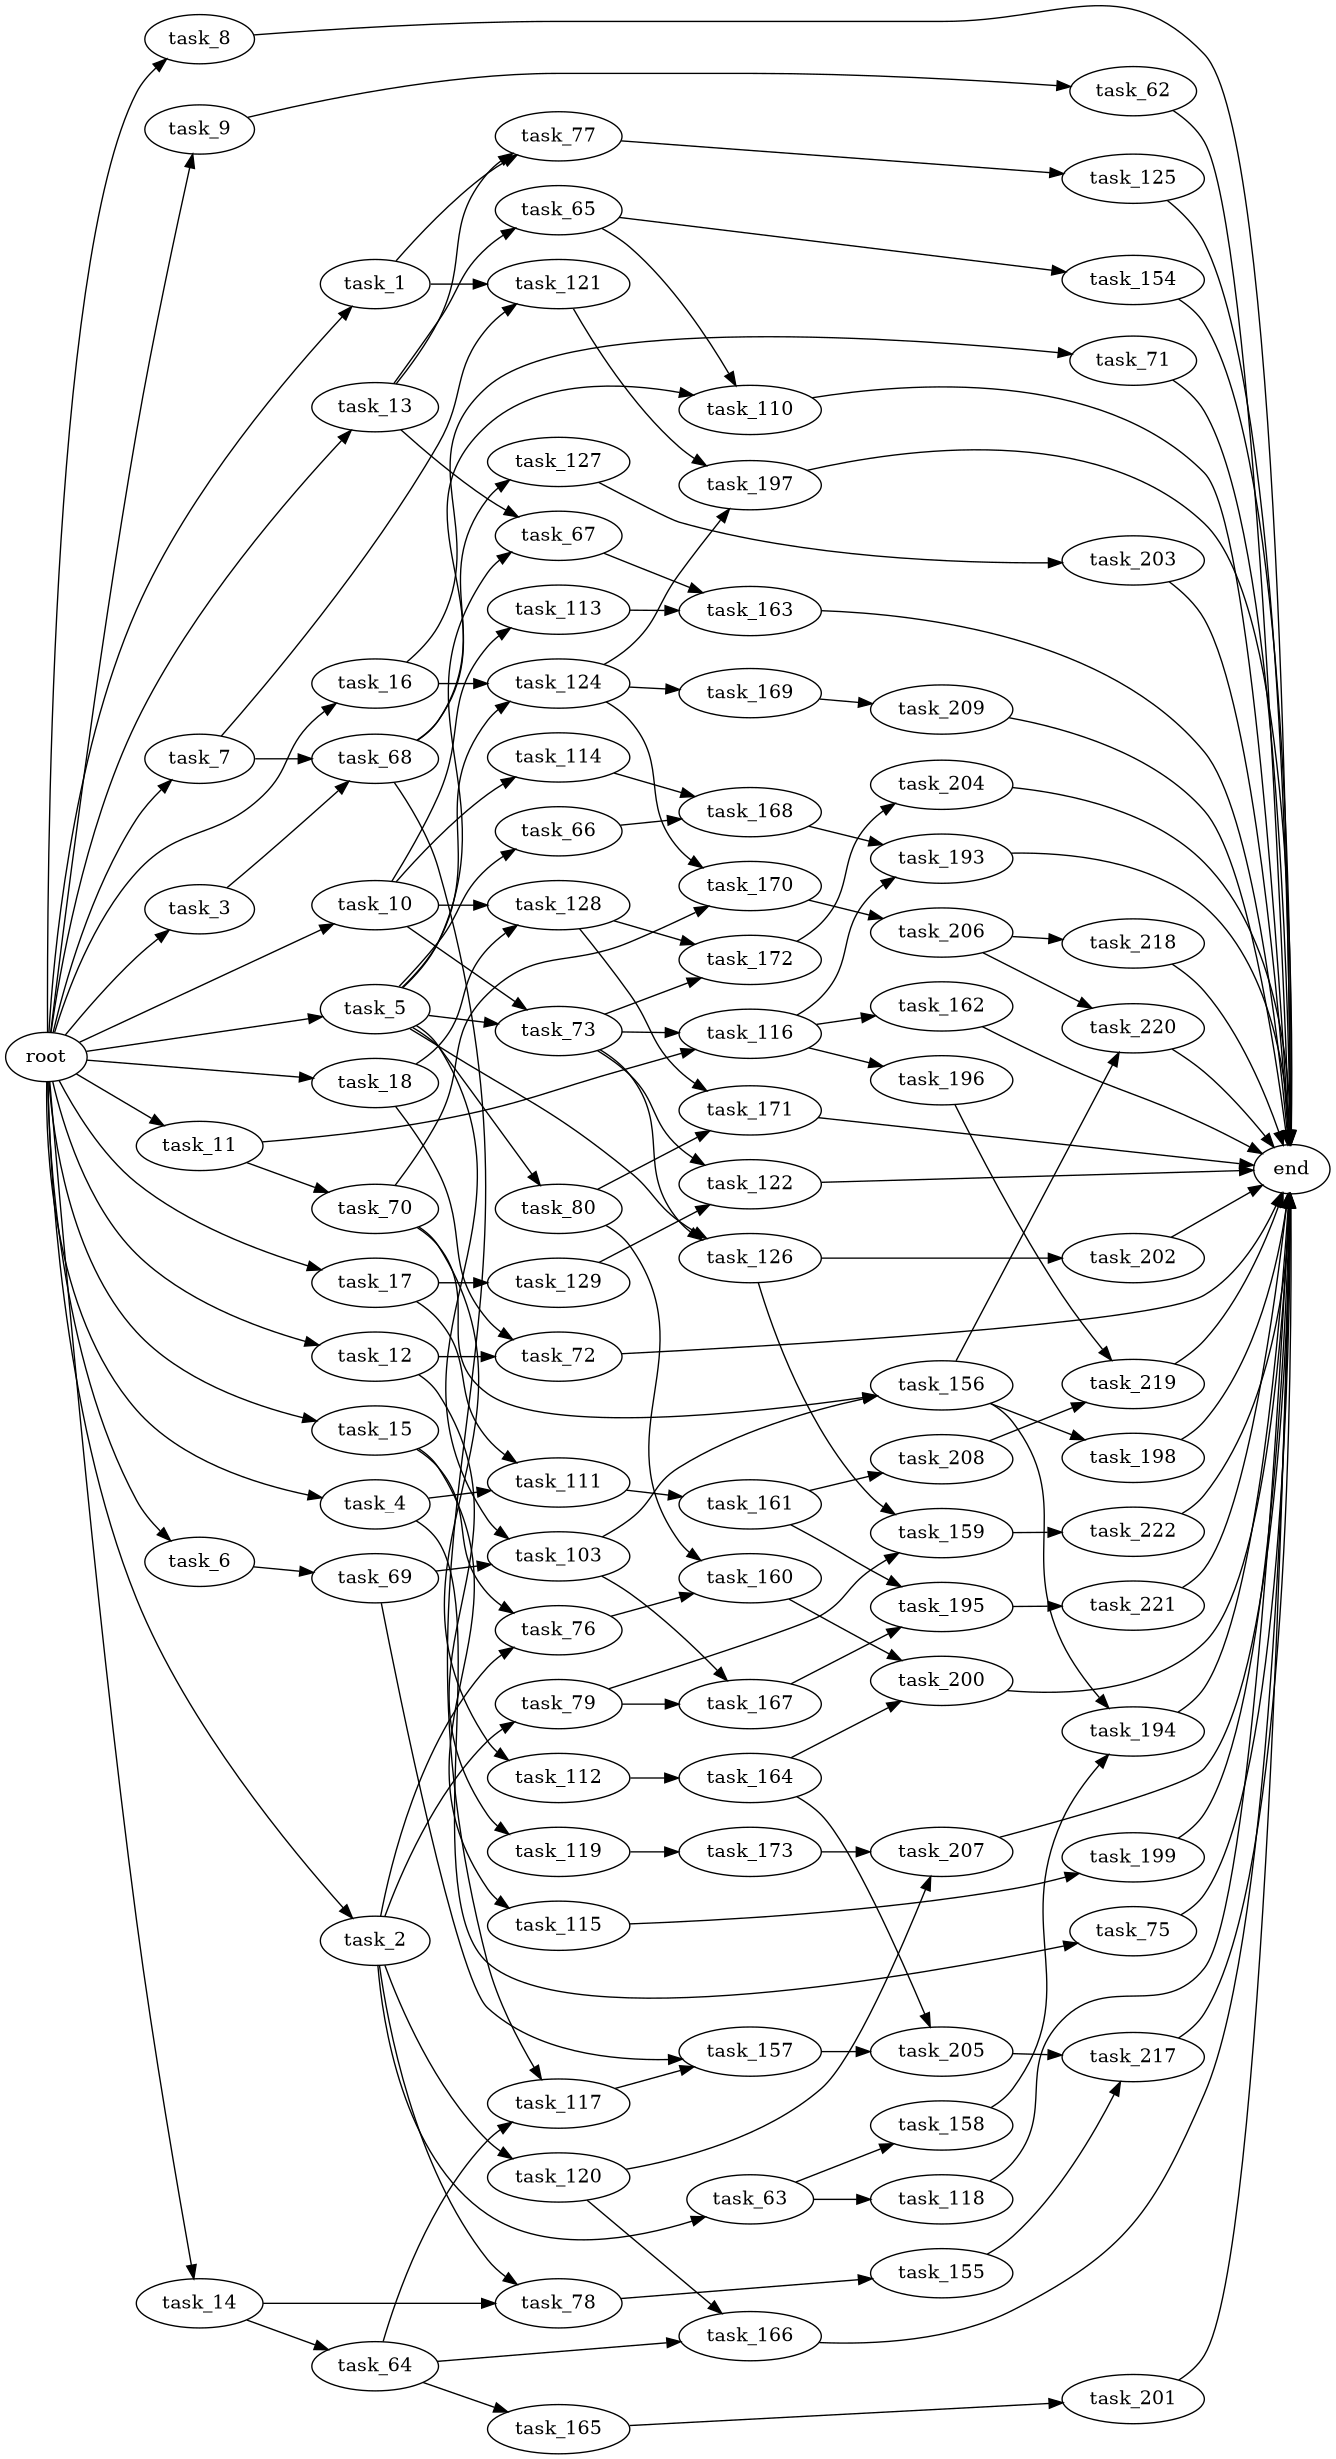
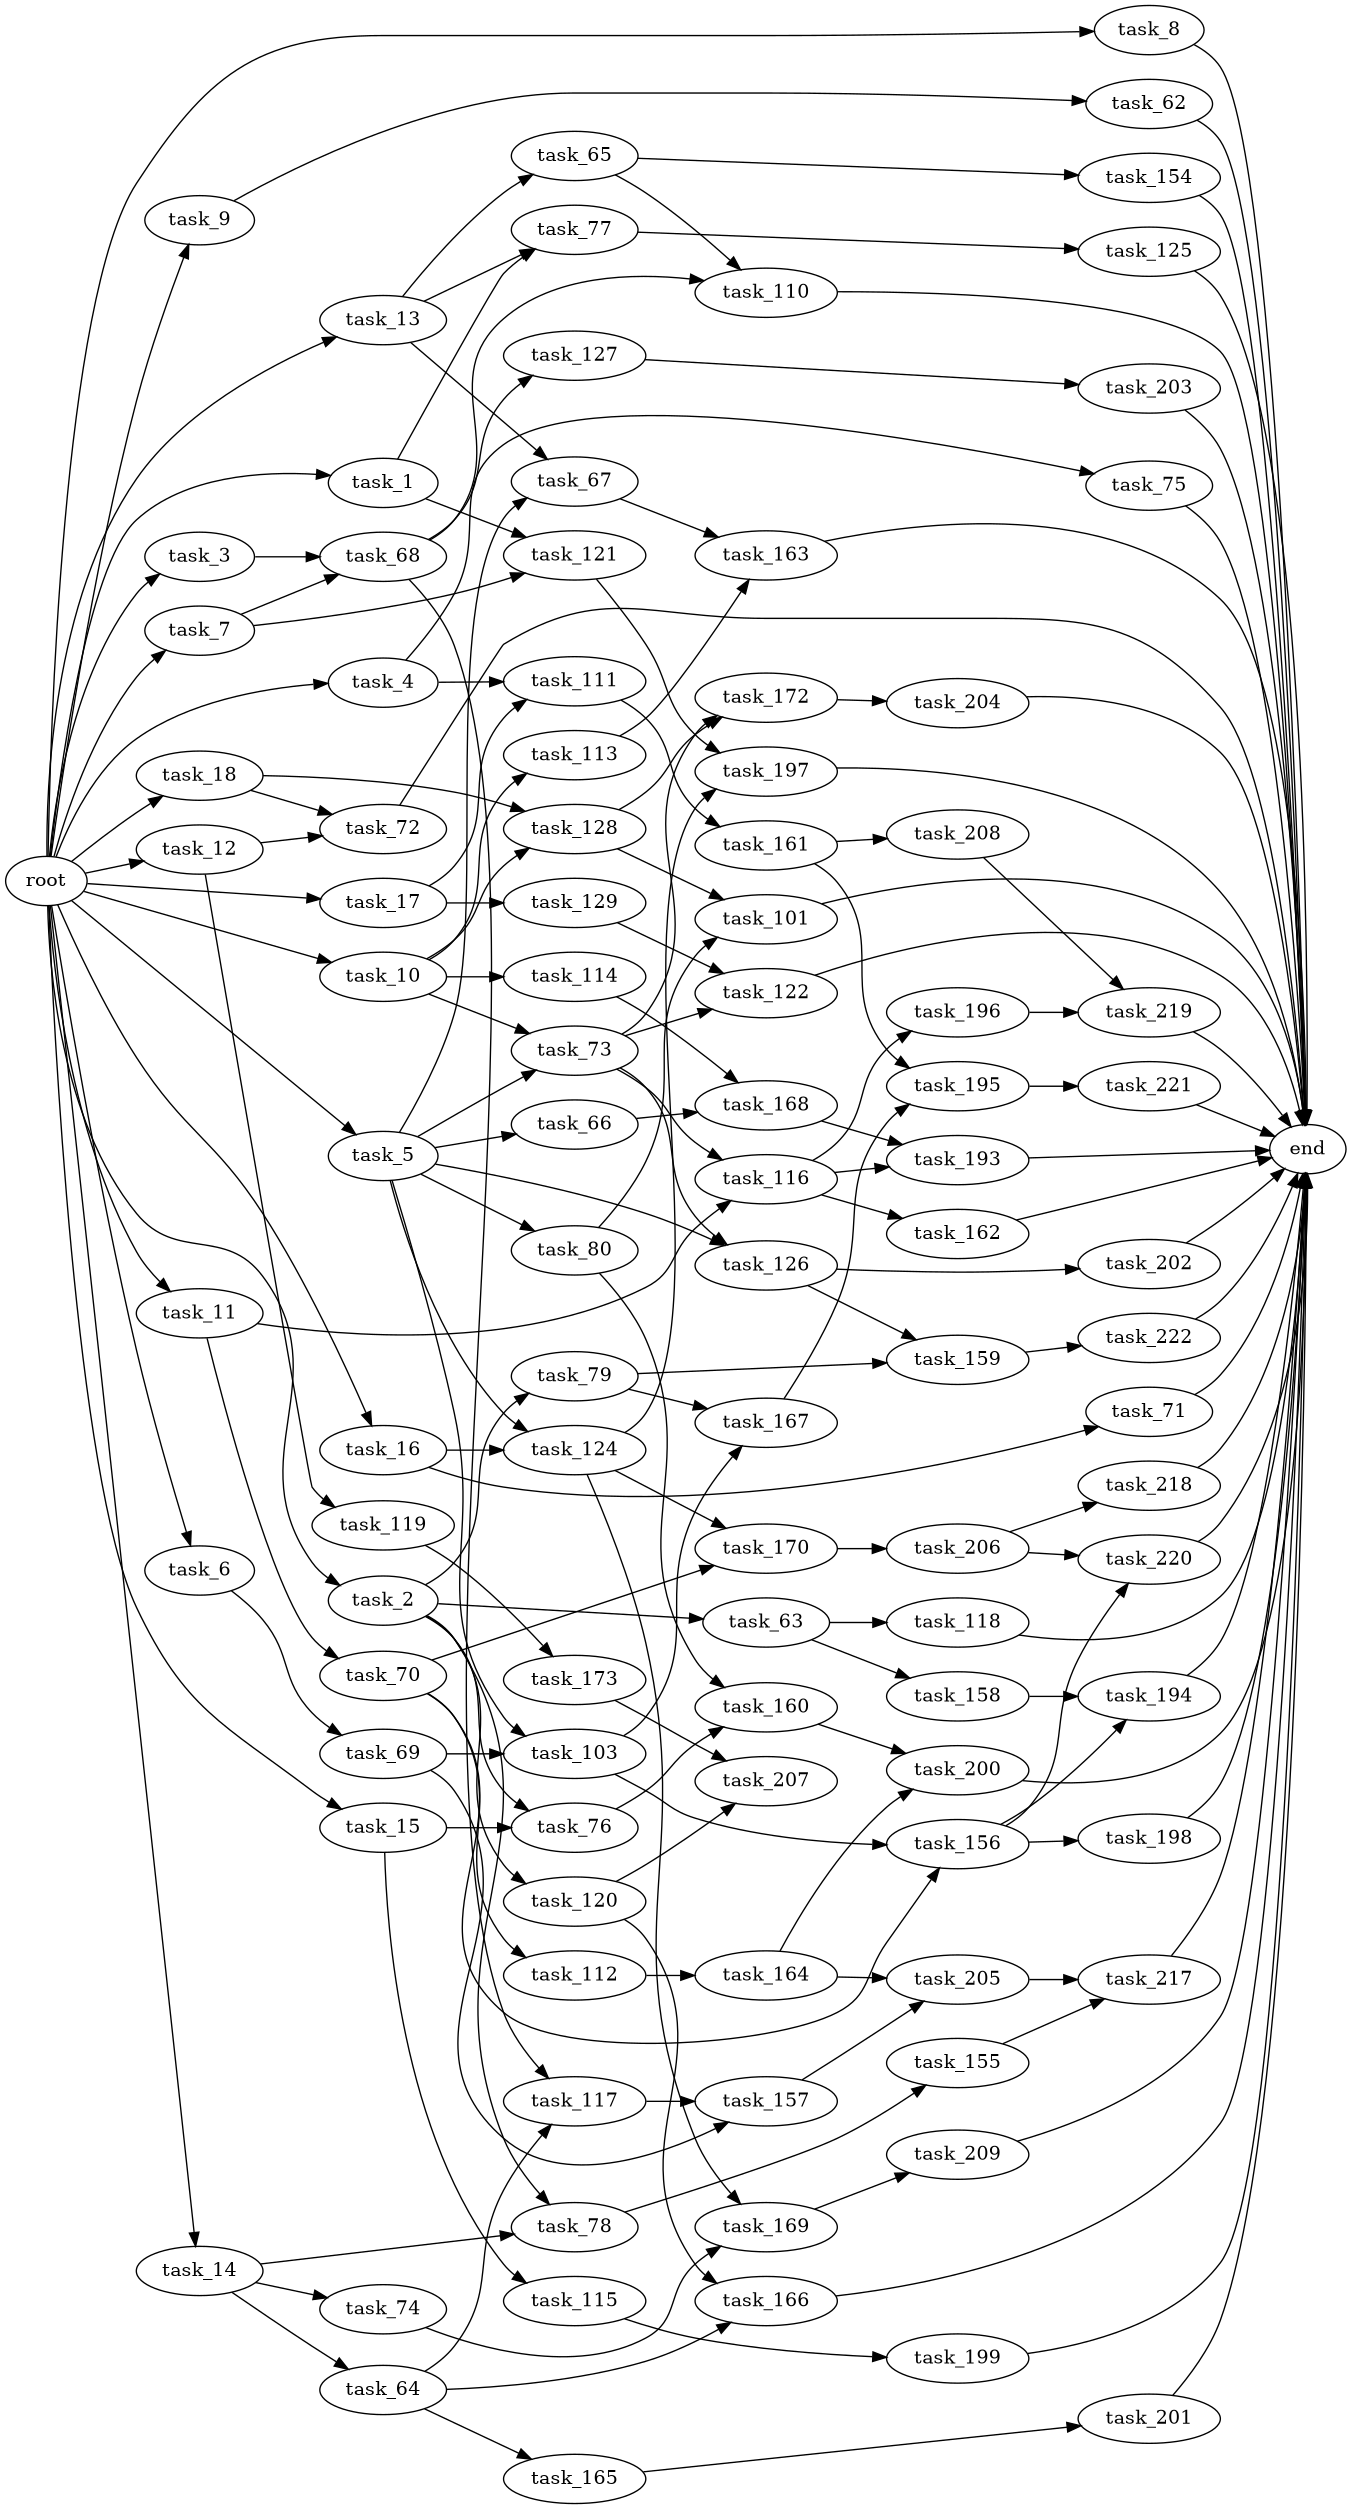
node "task_171": label "task_171" -> "task_101"
edge "task_207" -> "end": removed
node "task_74": added
